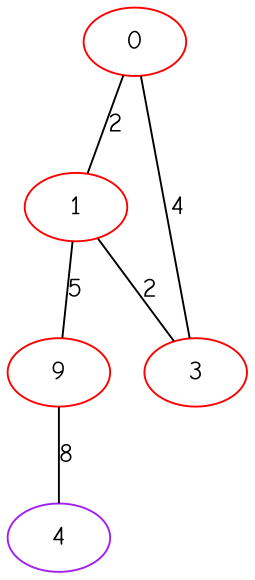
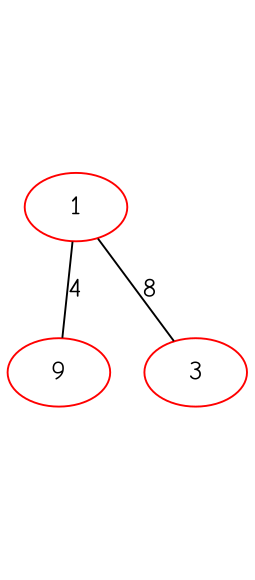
node "0": removed
edge "1" -- "9": label "5" -> "4"
edge "1" -- "3": label "2" -> "8"
node "4": removed
